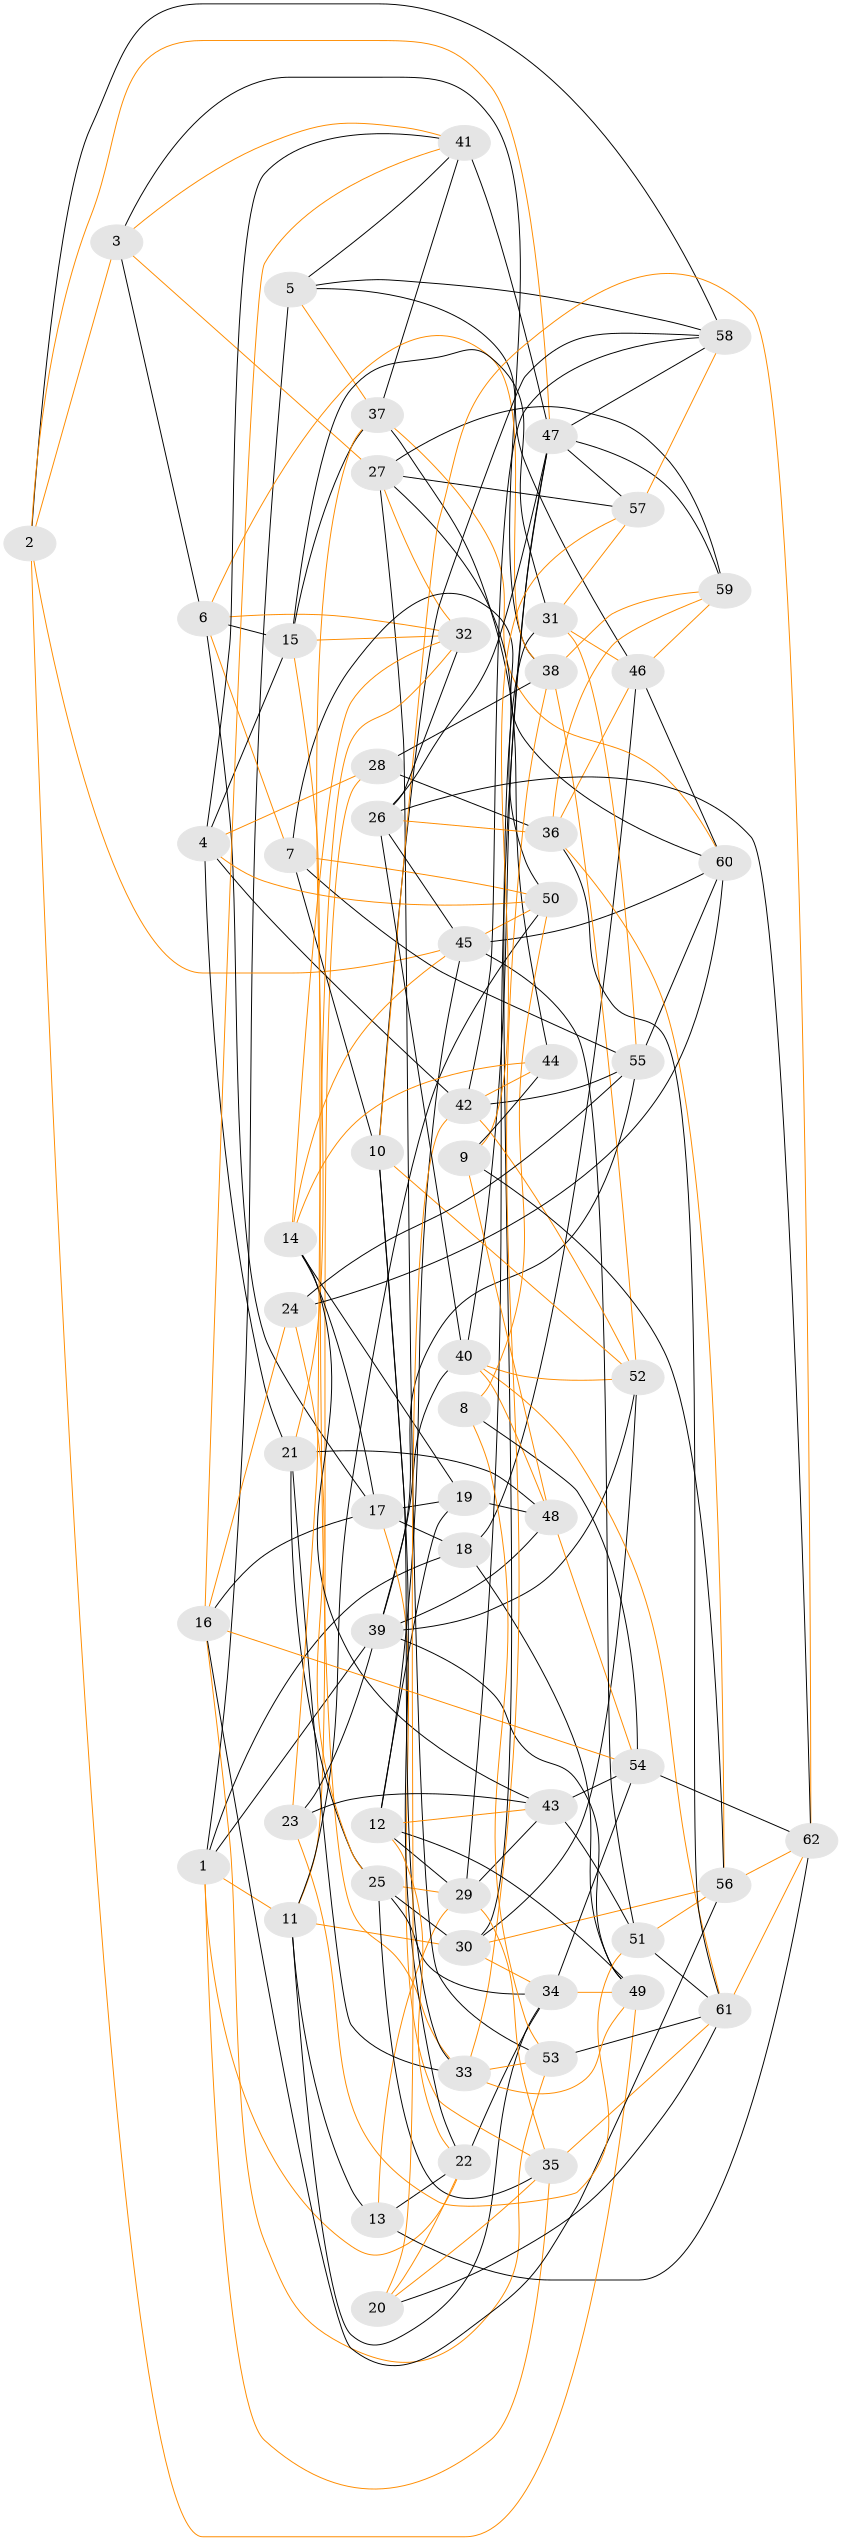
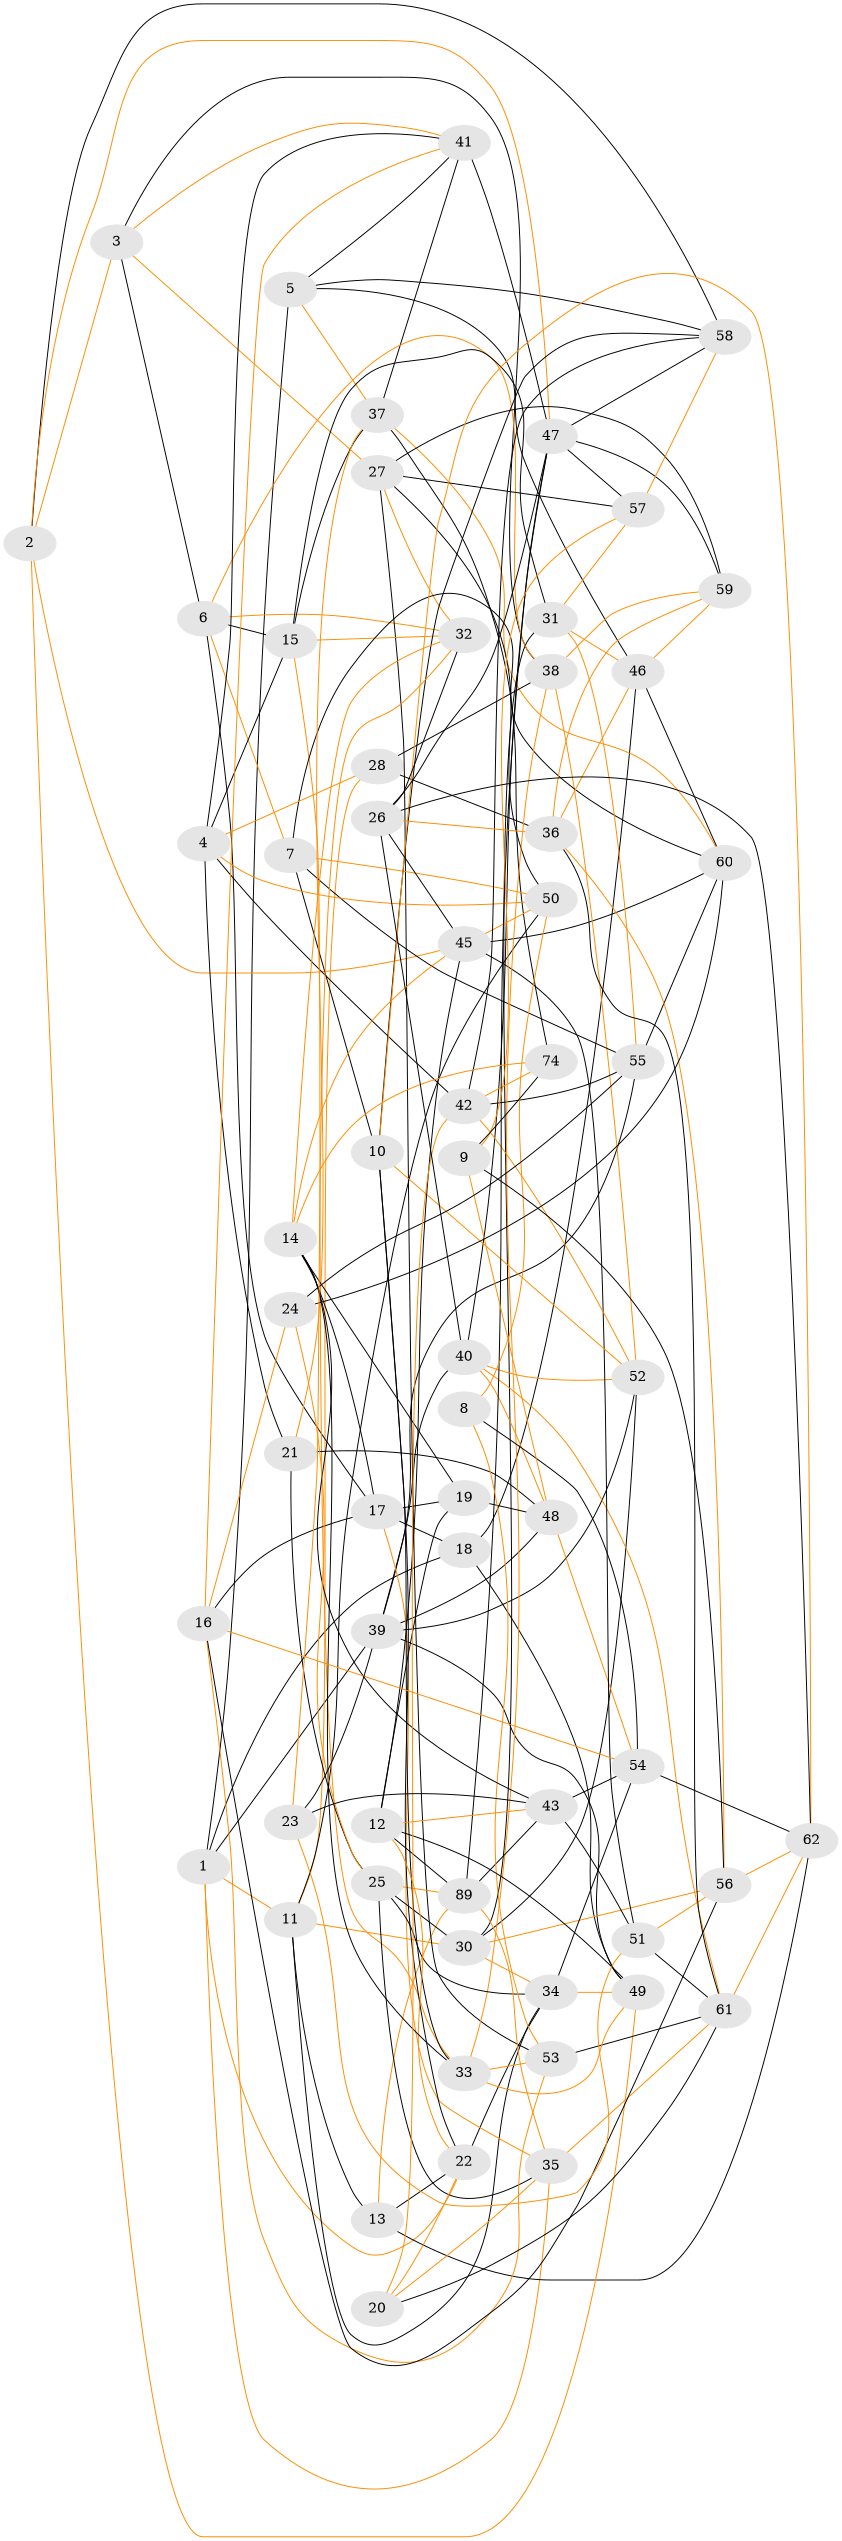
node "44": label "44" -> "74"
edge "21" -- "33": now "14" -- "33"
node "29": label "29" -> "89"
